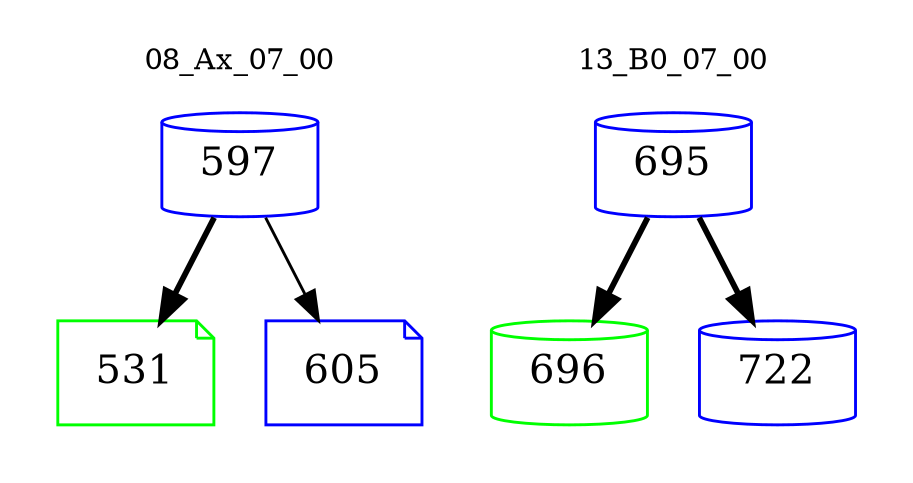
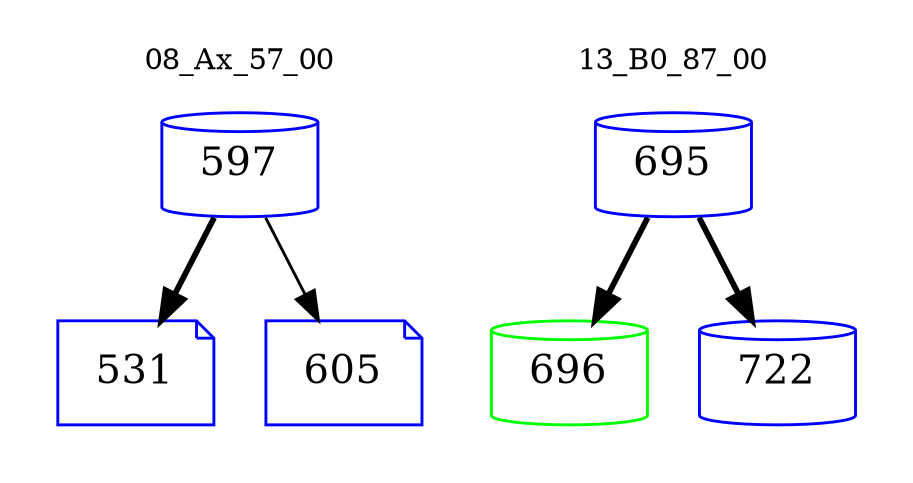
cluster "08_Ax_07_00": label "08_Ax_07_00" -> "08_Ax_57_00"
cluster "13_B0_07_00": label "13_B0_07_00" -> "13_B0_87_00"
node "531": color green -> blue
